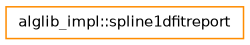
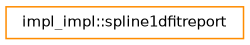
node "alglib_impl::spline1dfitreport": label "alglib_impl::spline1dfitreport" -> "impl_impl::spline1dfitreport"
